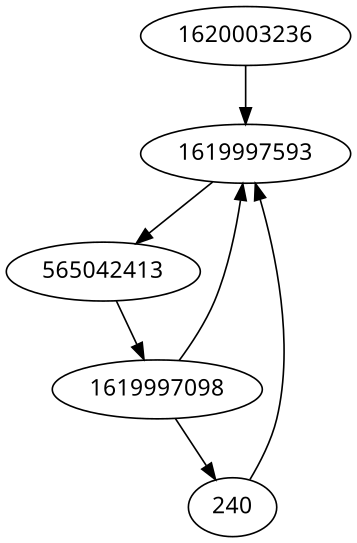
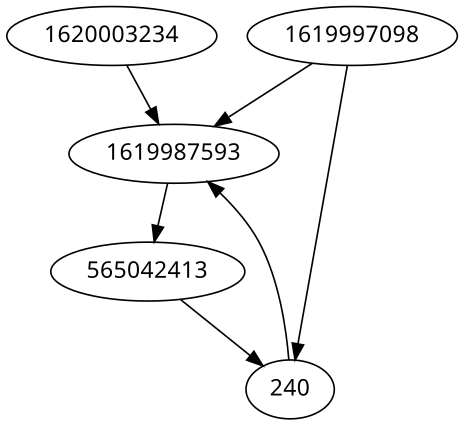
node "1620003236": label "1620003236" -> "1620003234"
node "1619997593": label "1619997593" -> "1619987593"
edge "565042413" -> "1619997098": now "565042413" -> "240"
